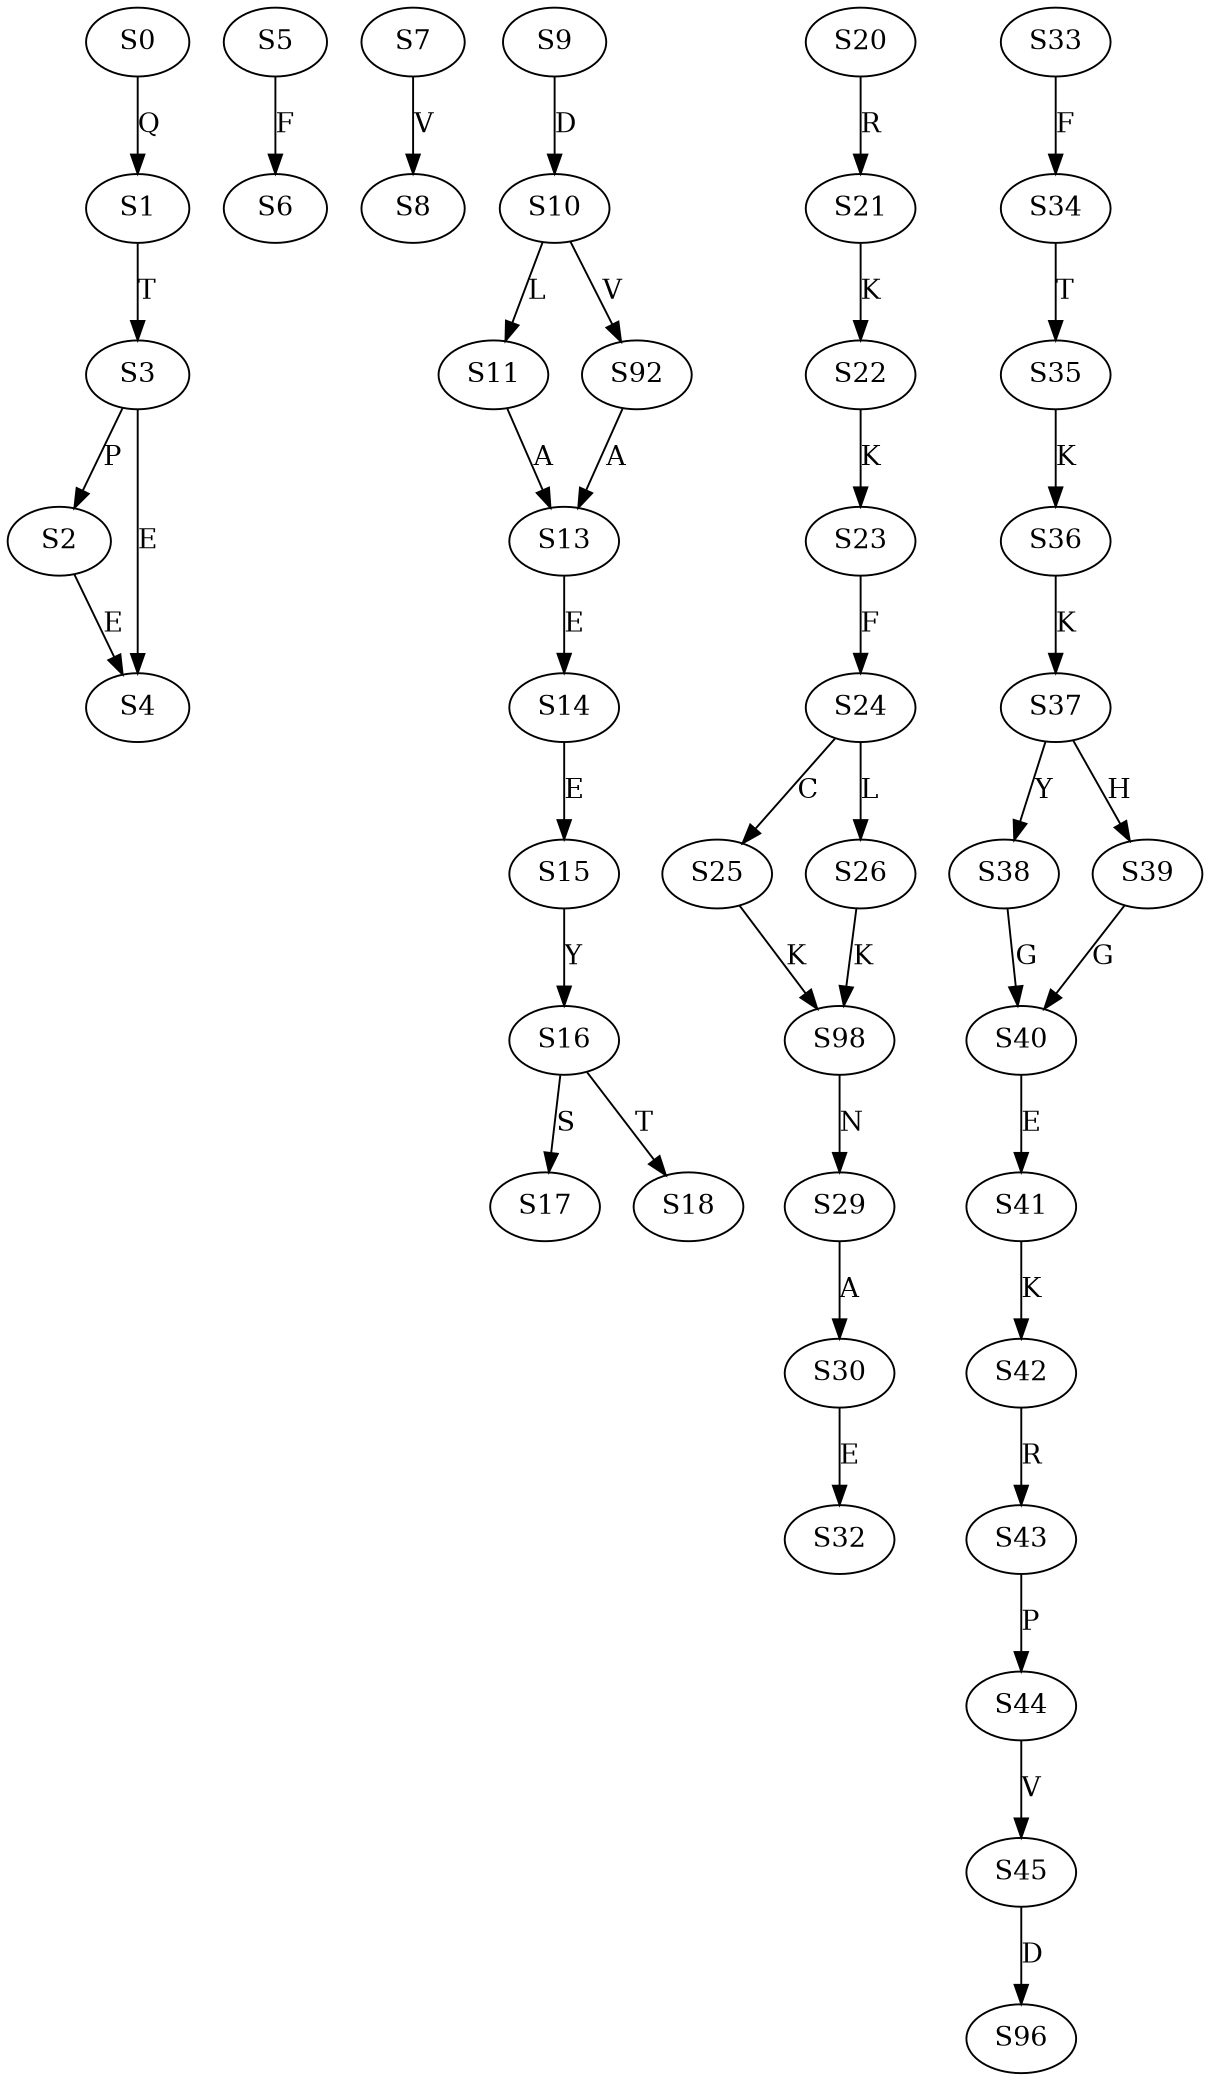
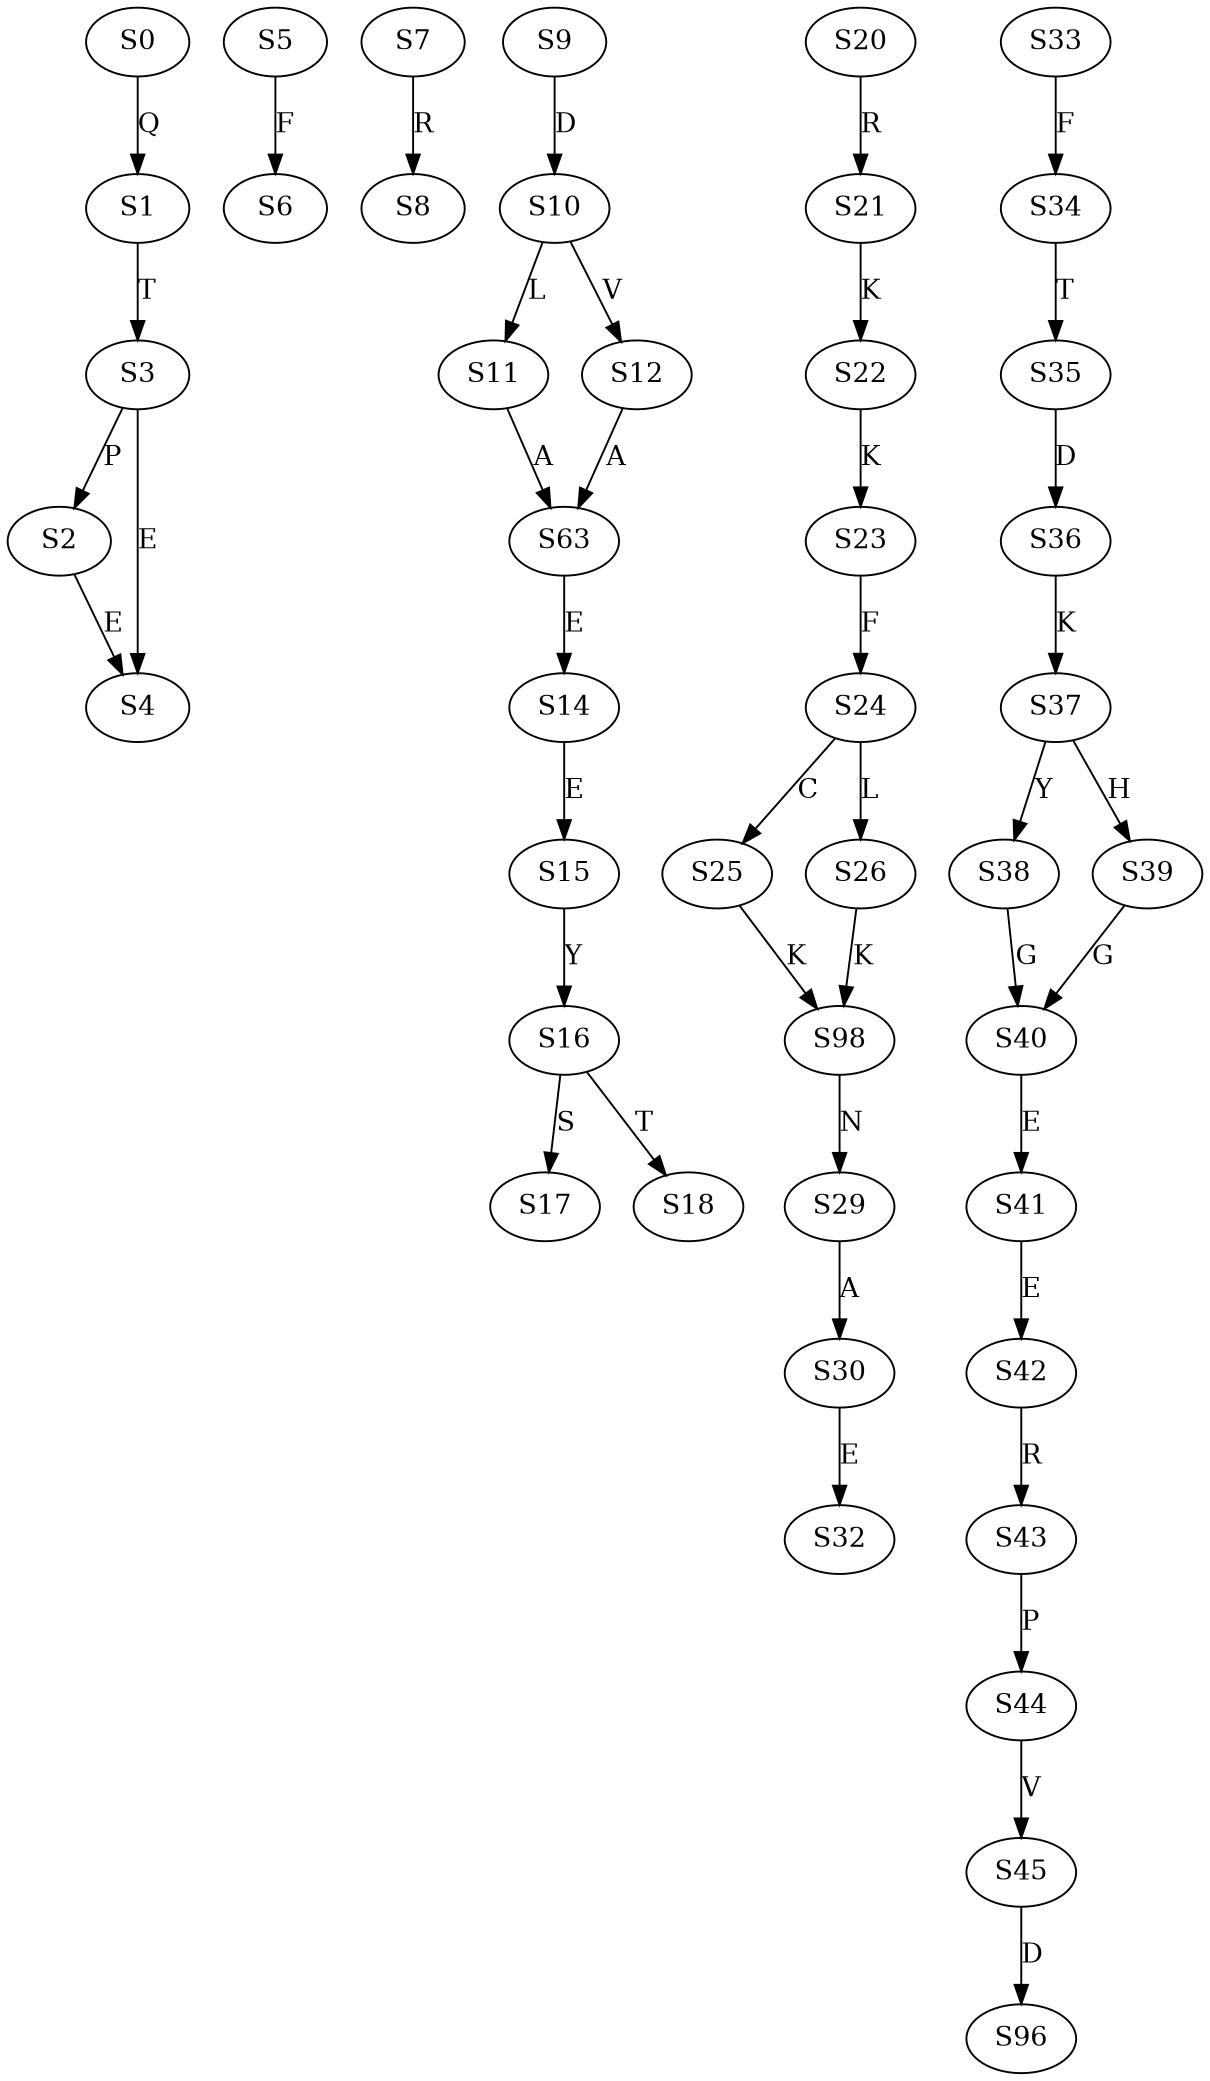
edge "S7" -> "S8": label "V" -> "R"
node "S92": label "S92" -> "S12"
edge "S35" -> "S36": label "K" -> "D"
node "S13": label "S13" -> "S63"
edge "S41" -> "S42": label "K" -> "E"
